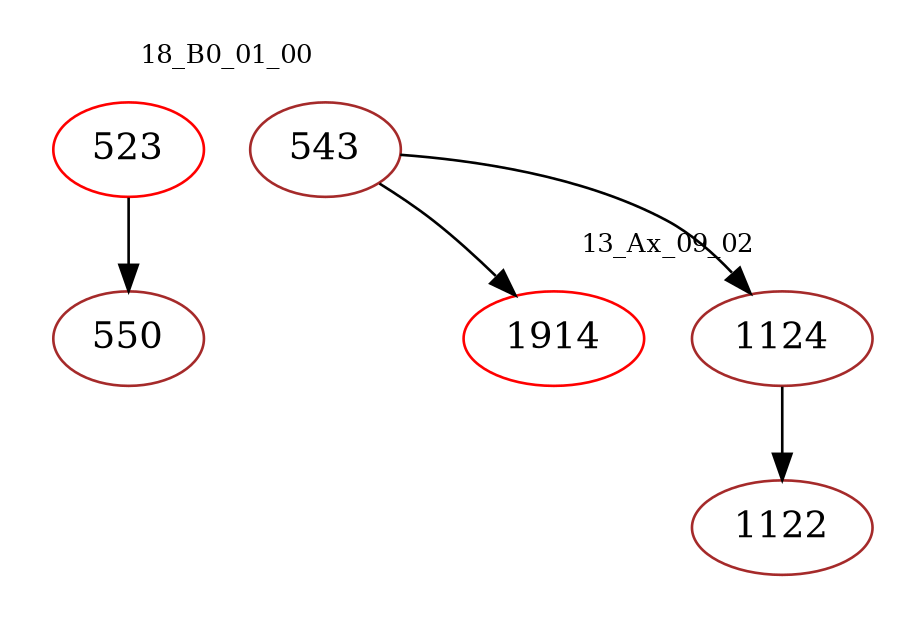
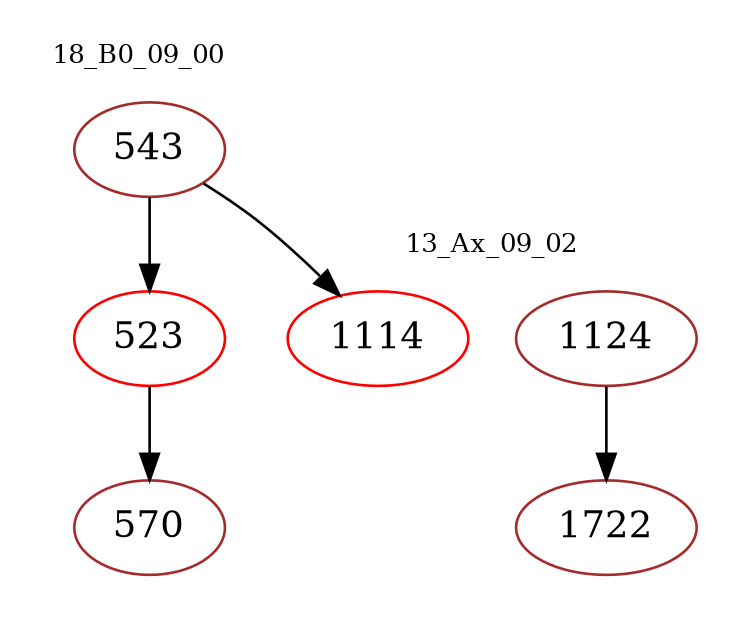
cluster "18_B0_01_00": label "18_B0_01_00" -> "18_B0_09_00"
edge "543" -> "1124": now "543" -> "523"
node "550": label "550" -> "570"
node "1914": label "1914" -> "1114"
node "1122": label "1122" -> "1722"
